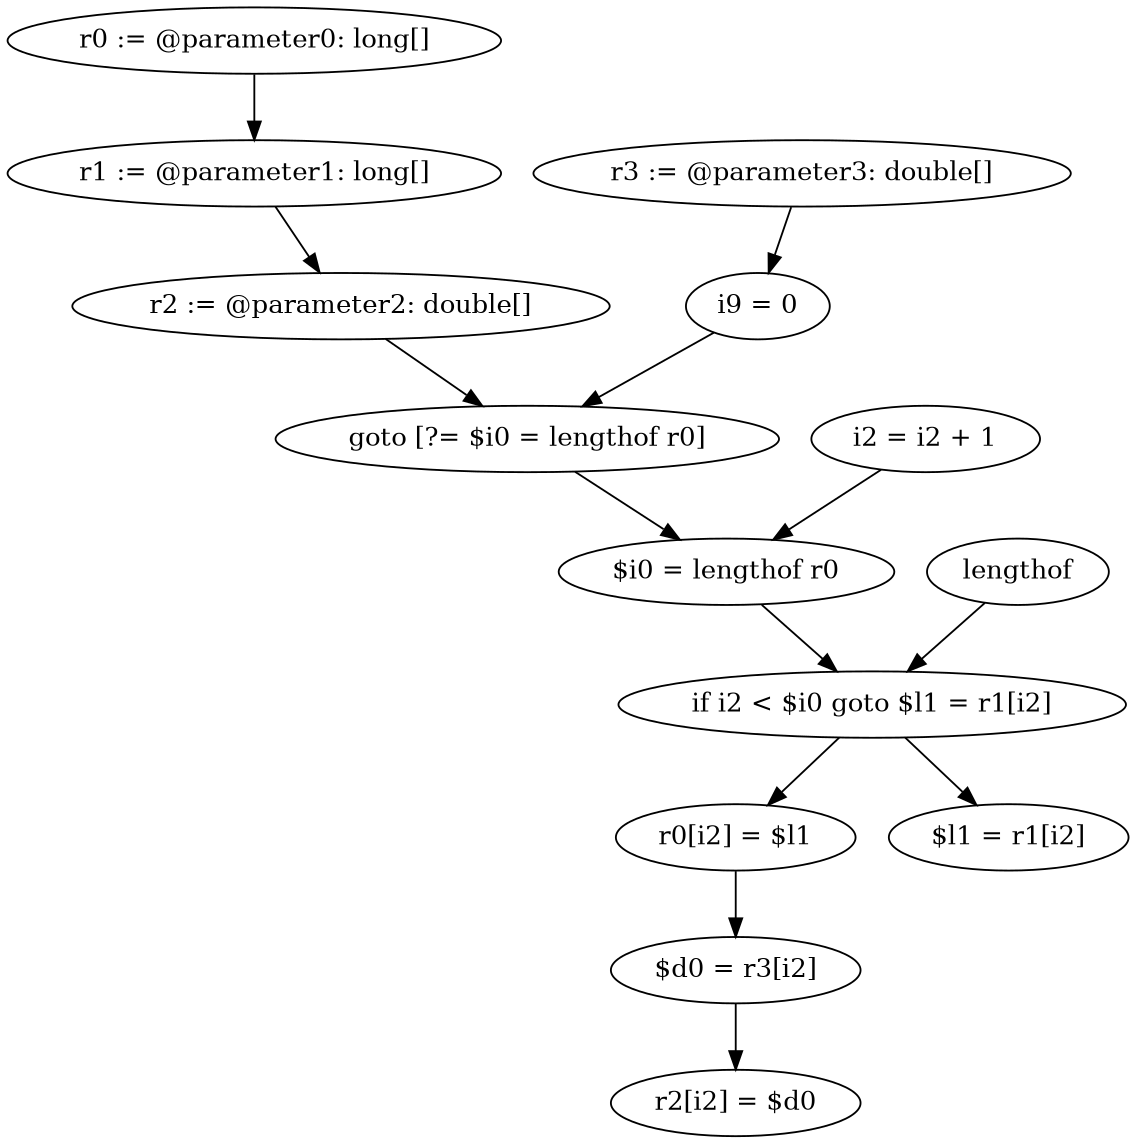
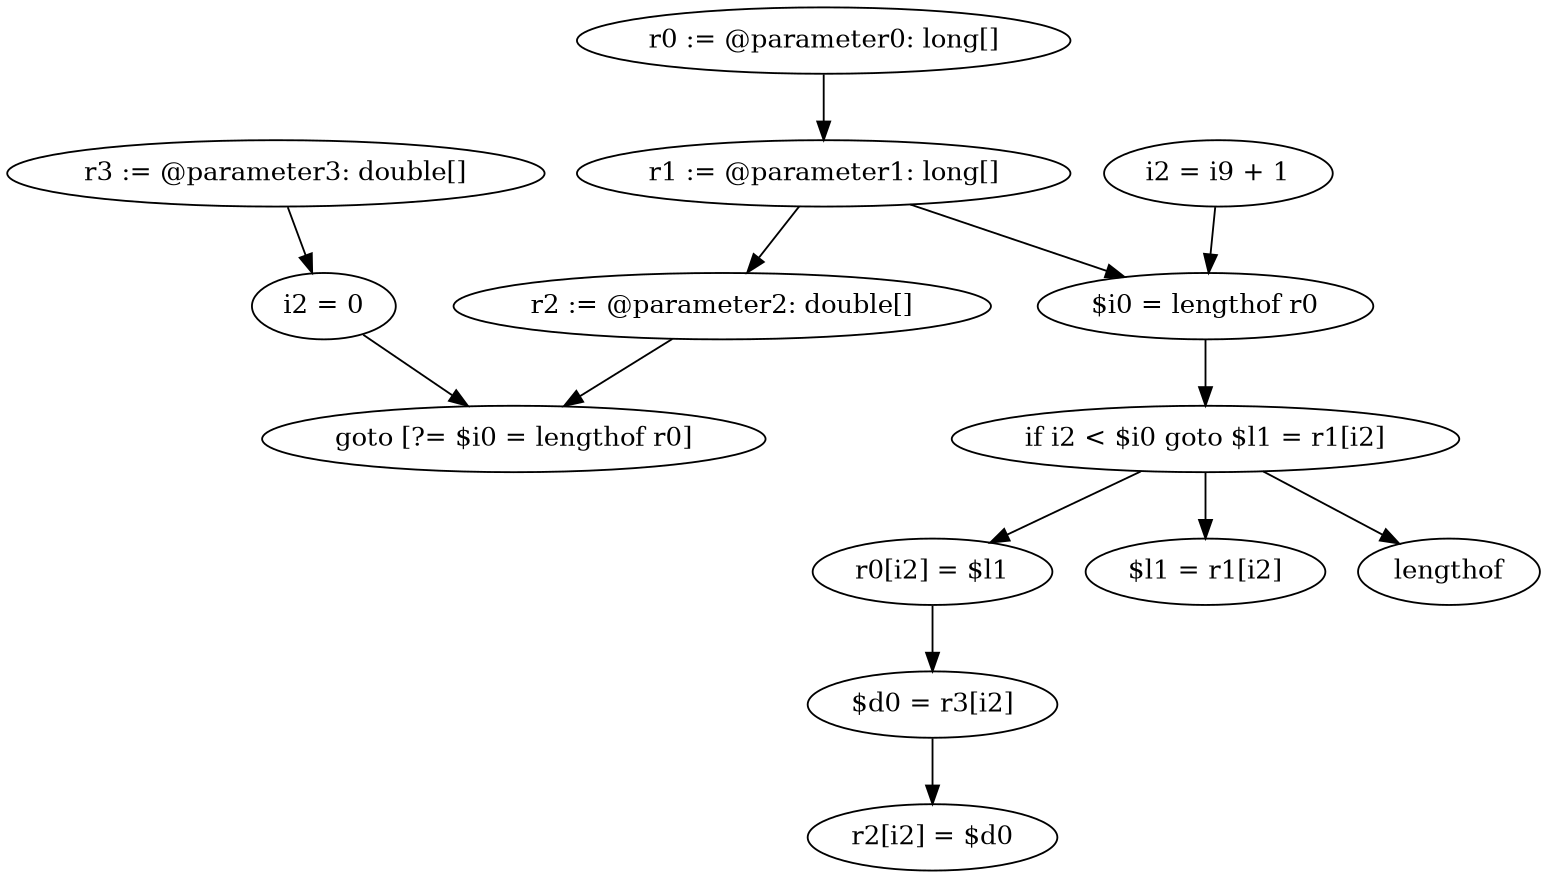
node "i9 = 0": label "i9 = 0" -> "i2 = 0"
node "i2 = i2 + 1": label "i2 = i2 + 1" -> "i2 = i9 + 1"
edge "goto [?= $i0 = lengthof r0]" -> "$i0 = lengthof r0": now "r1 := @parameter1: long[]" -> "$i0 = lengthof r0"
edge "lengthof" -> "if i2 < $i0 goto $l1 = r1[i2]": reversed
